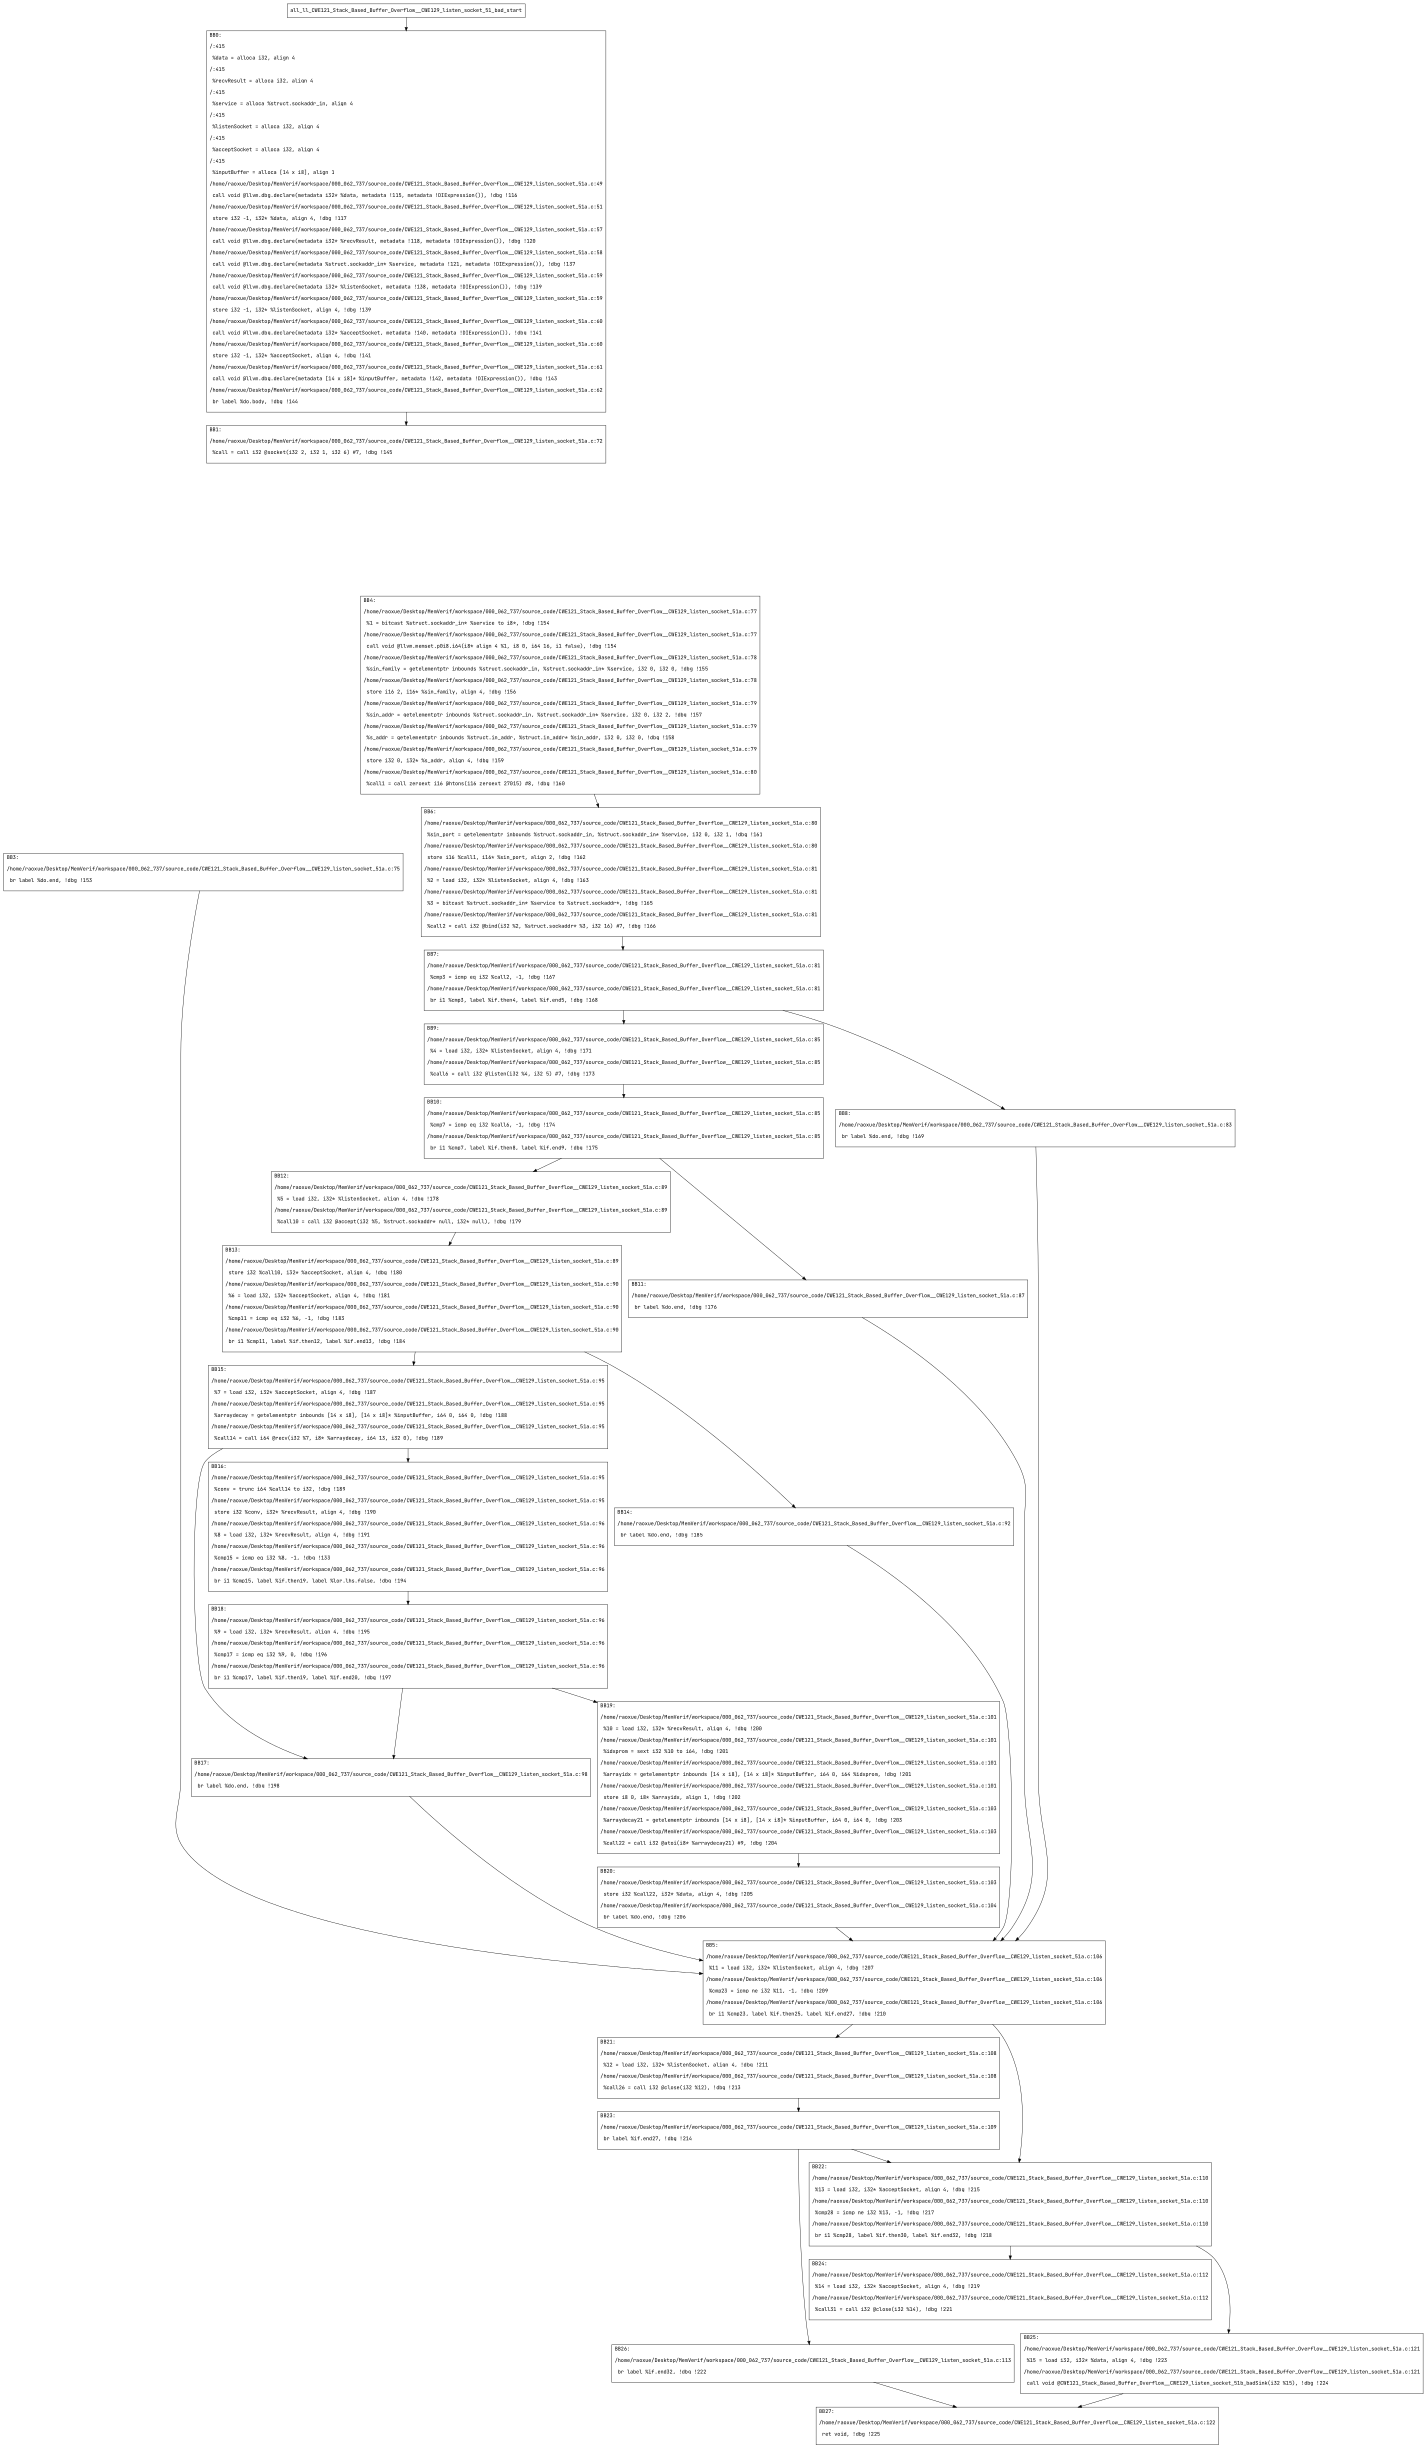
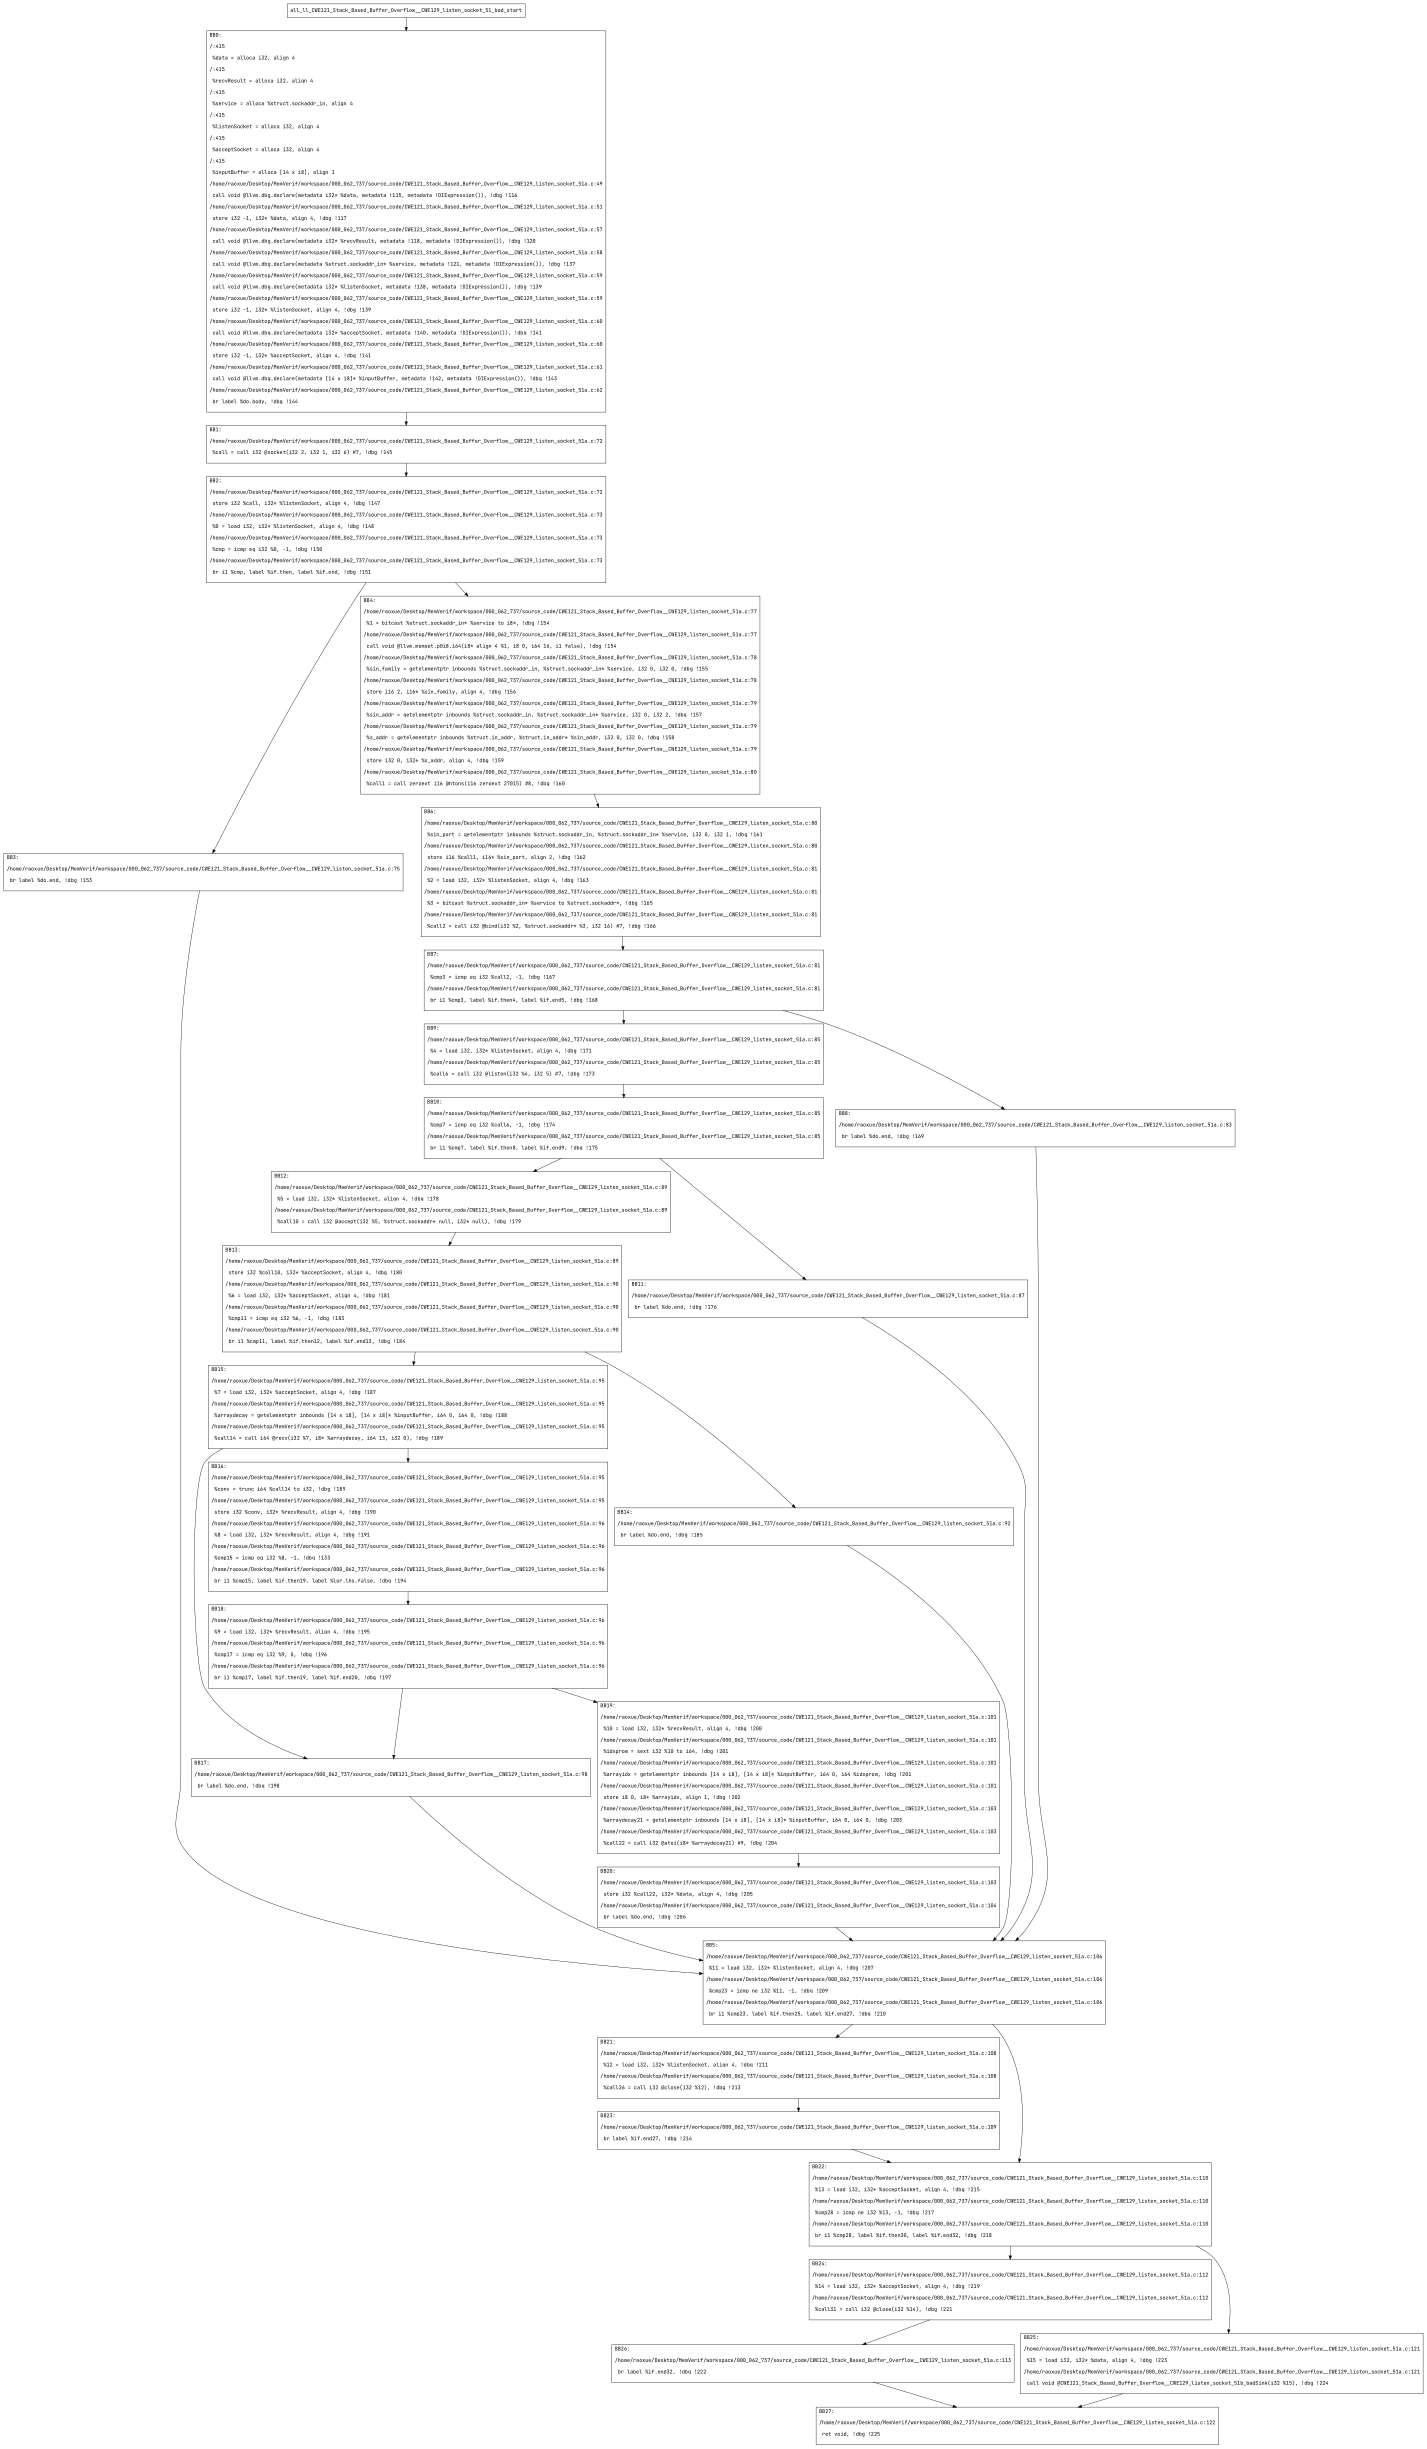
node "BB2:": added
edge "BB23:" -> "BB26:": now "BB24:" -> "BB26:"
